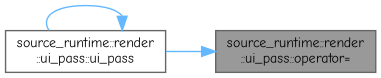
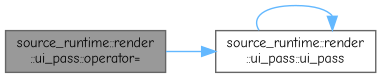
edge "source_runtime::render ::ui_pass::ui_pass" -> "source_runtime::render ::ui_pass::operator=": reversed
